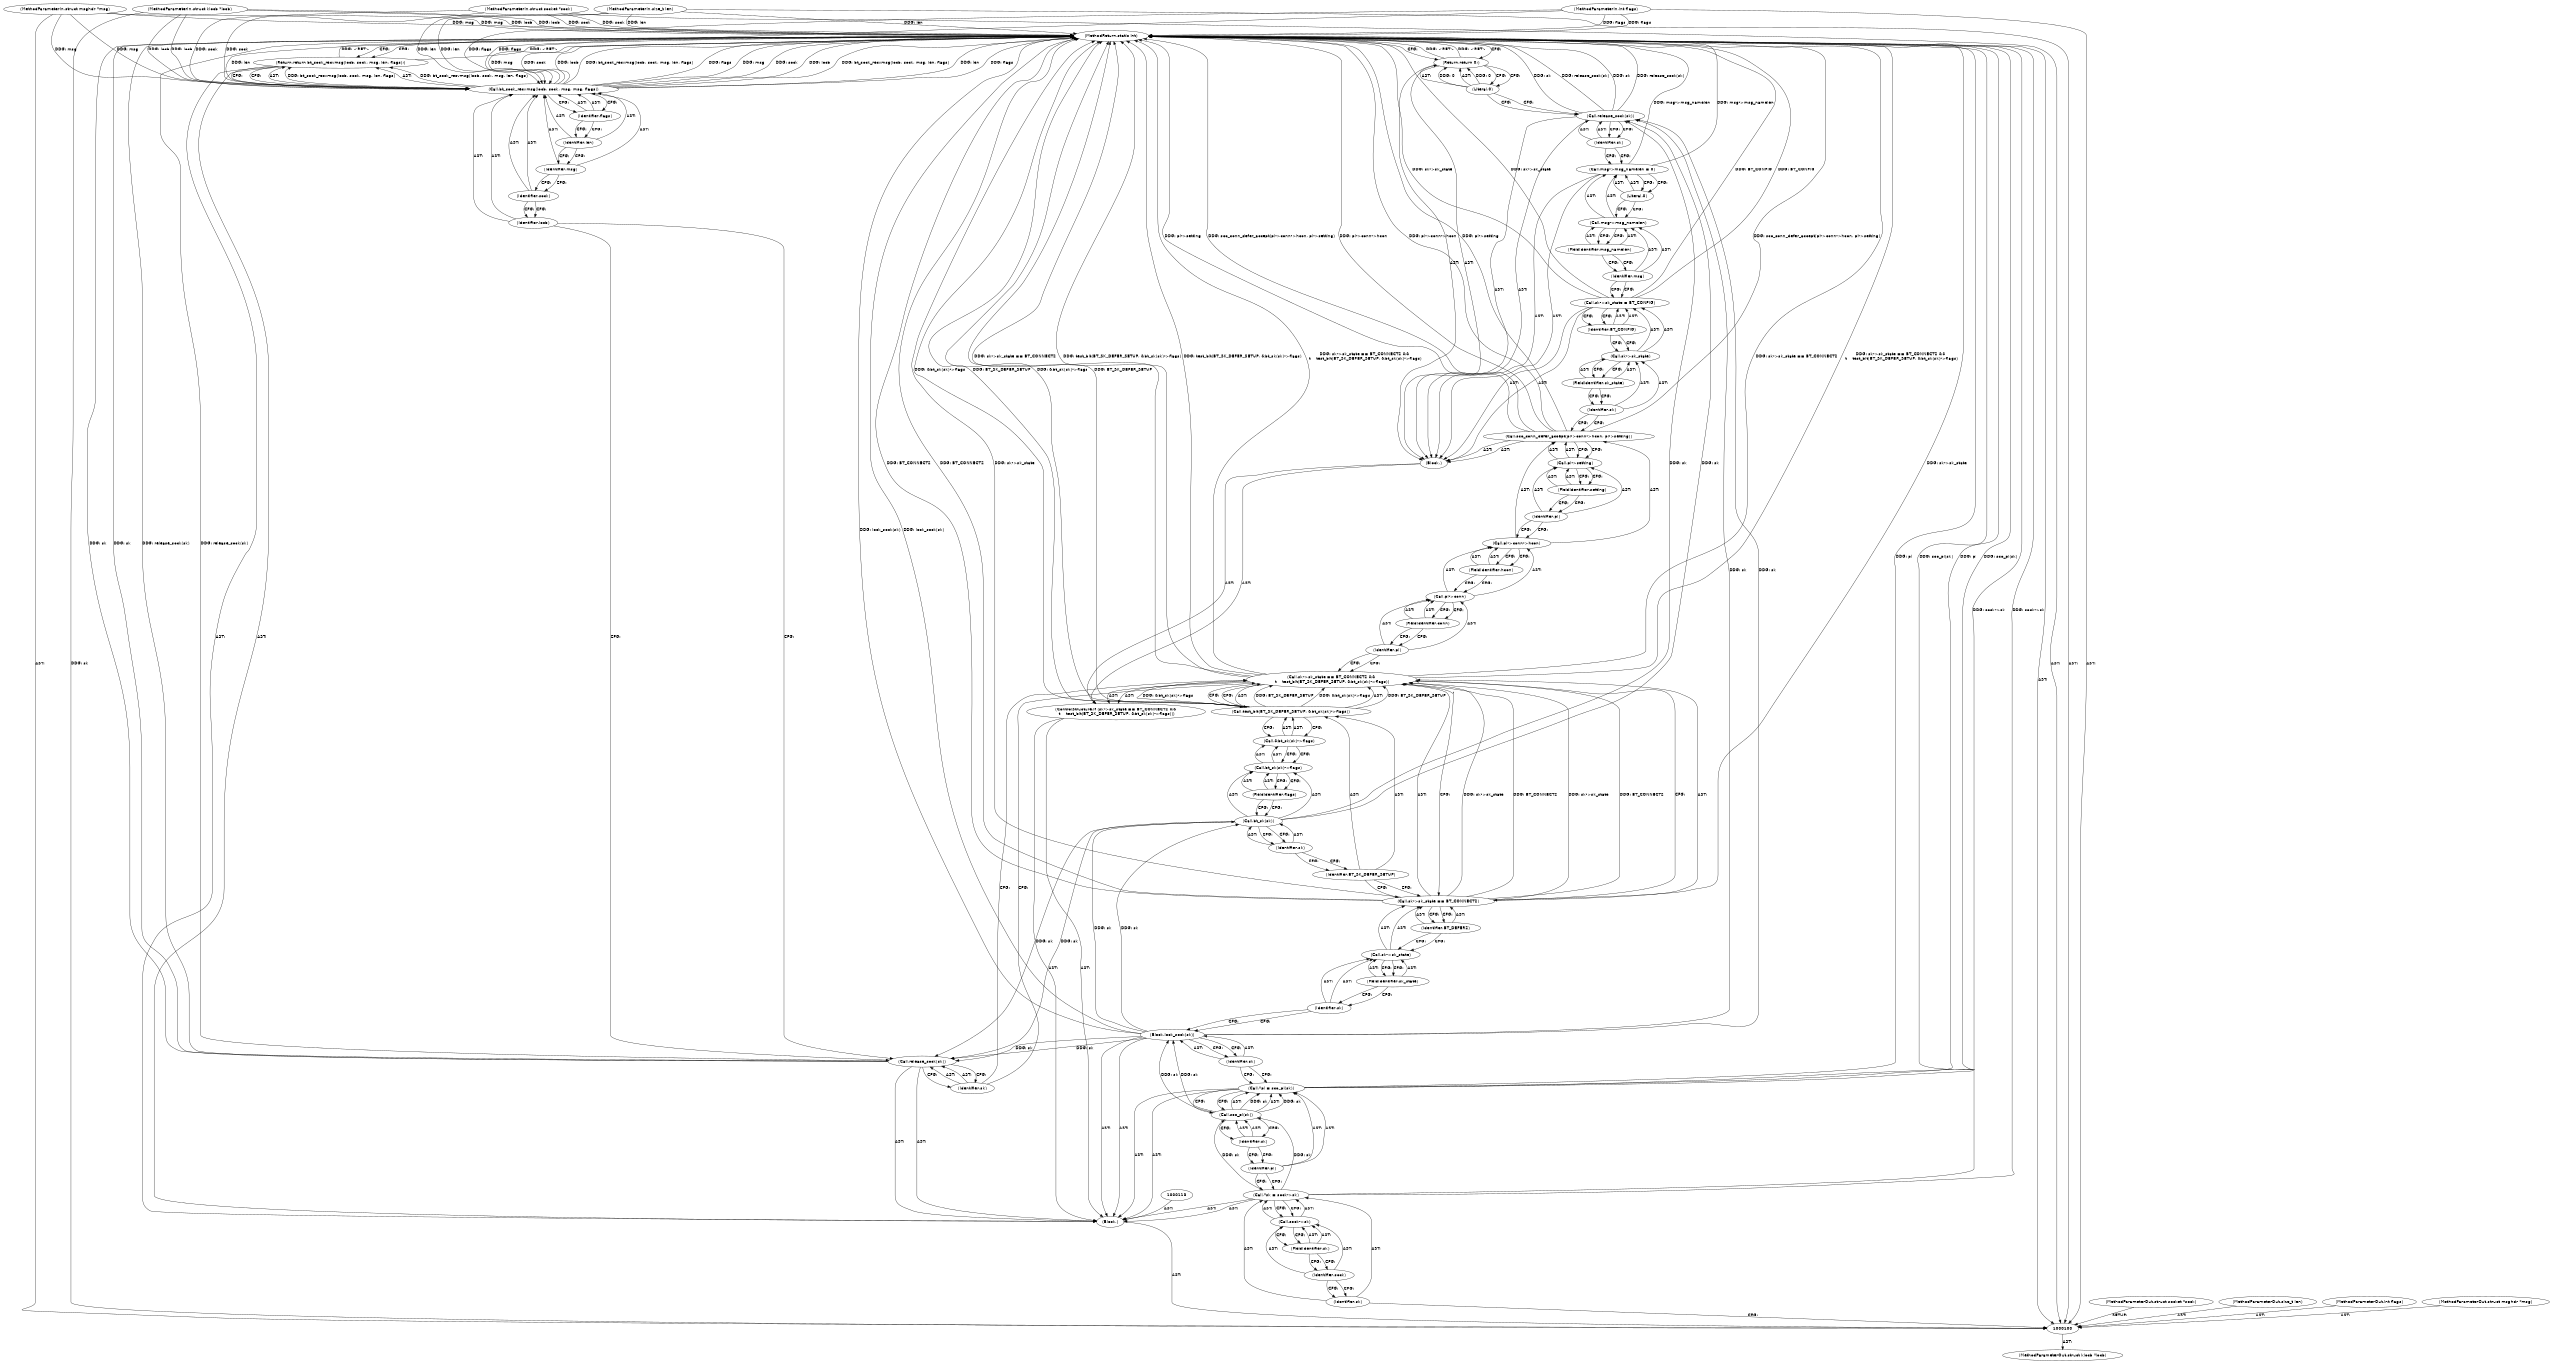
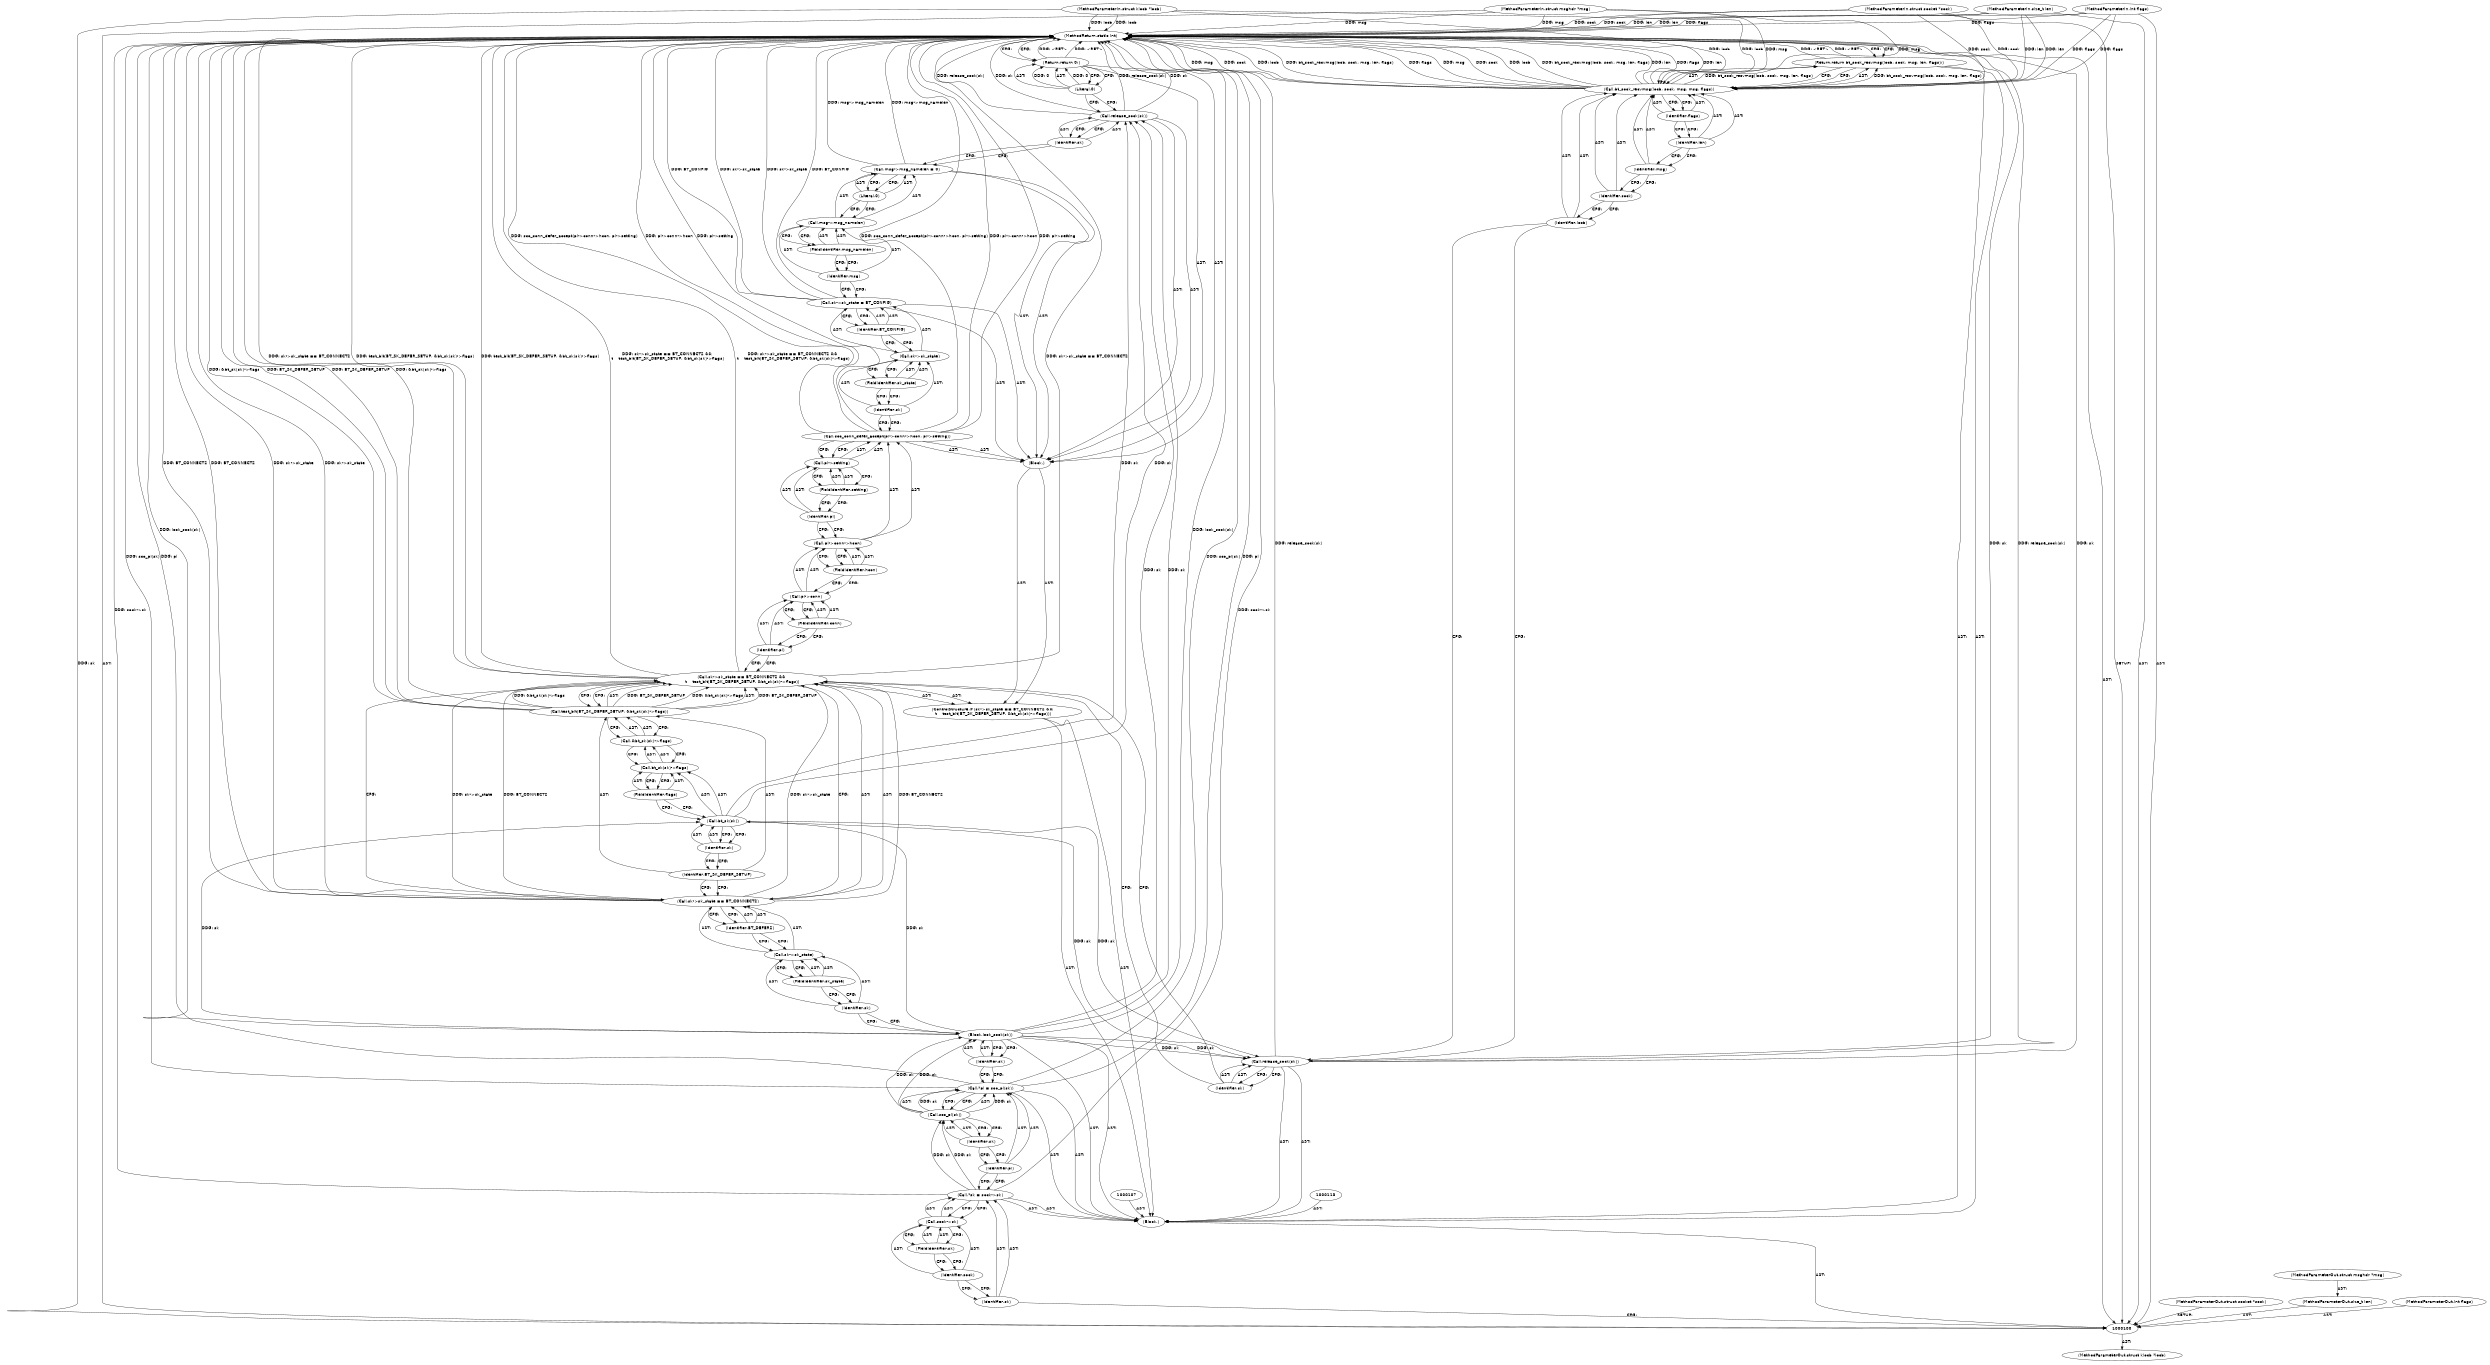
edge "(MethodParameterIn,struct socket *sock)" -> "1000100": label "AST: " -> "SETUP: "
node "1000107": added
edge "(MethodParameterOut,struct msghdr *msg)" -> "1000100": now "(MethodParameterOut,struct msghdr *msg)" -> "(MethodParameterOut,size_t len)"
